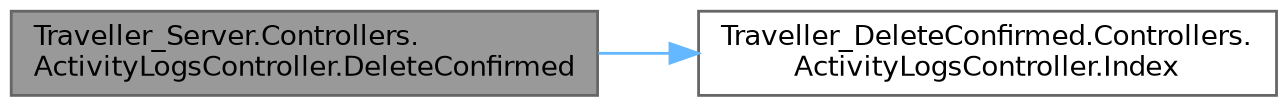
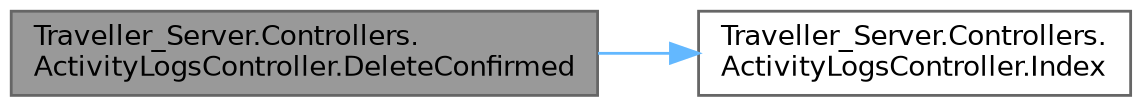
node "Traveller_DeleteConfirmed.Controllers. ActivityLogsController.Index": label "Traveller_DeleteConfirmed.Controllers. ActivityLogsController.Index" -> "Traveller_Server.Controllers. ActivityLogsController.Index"
